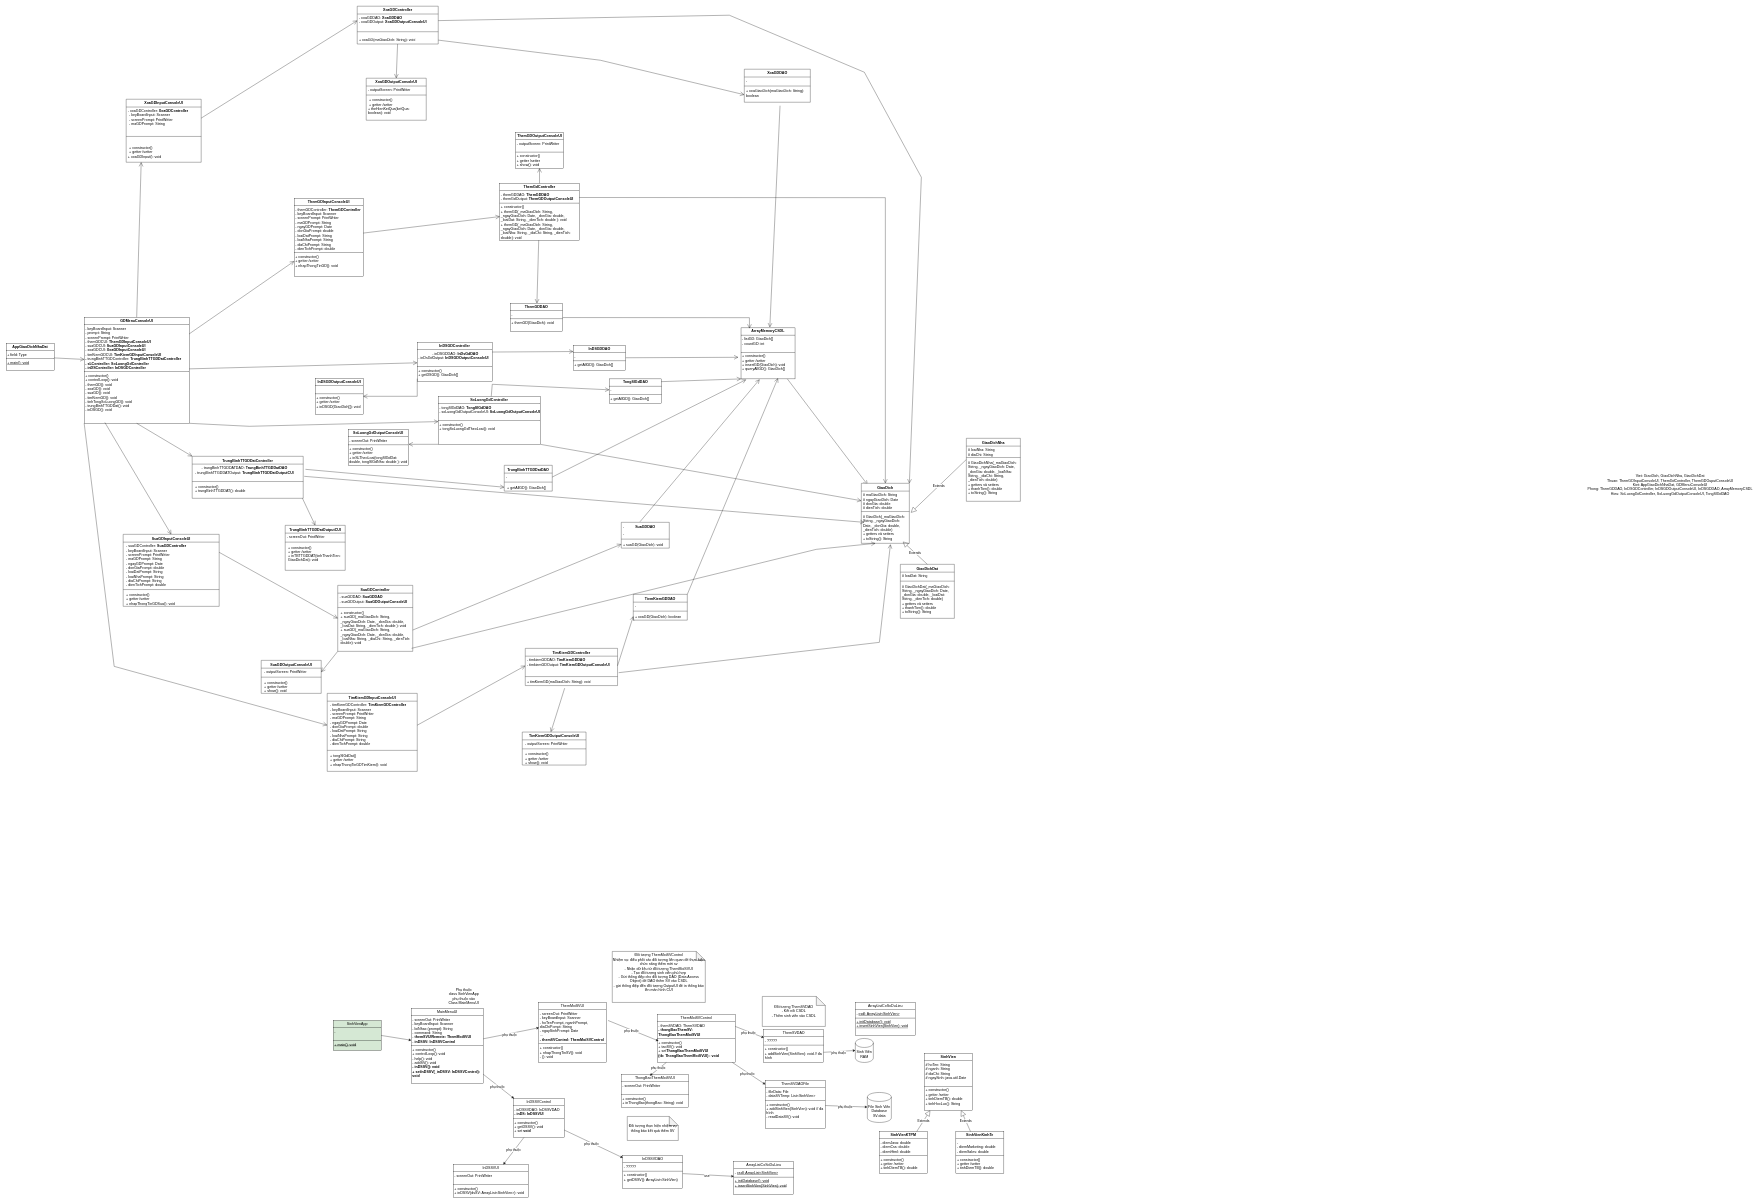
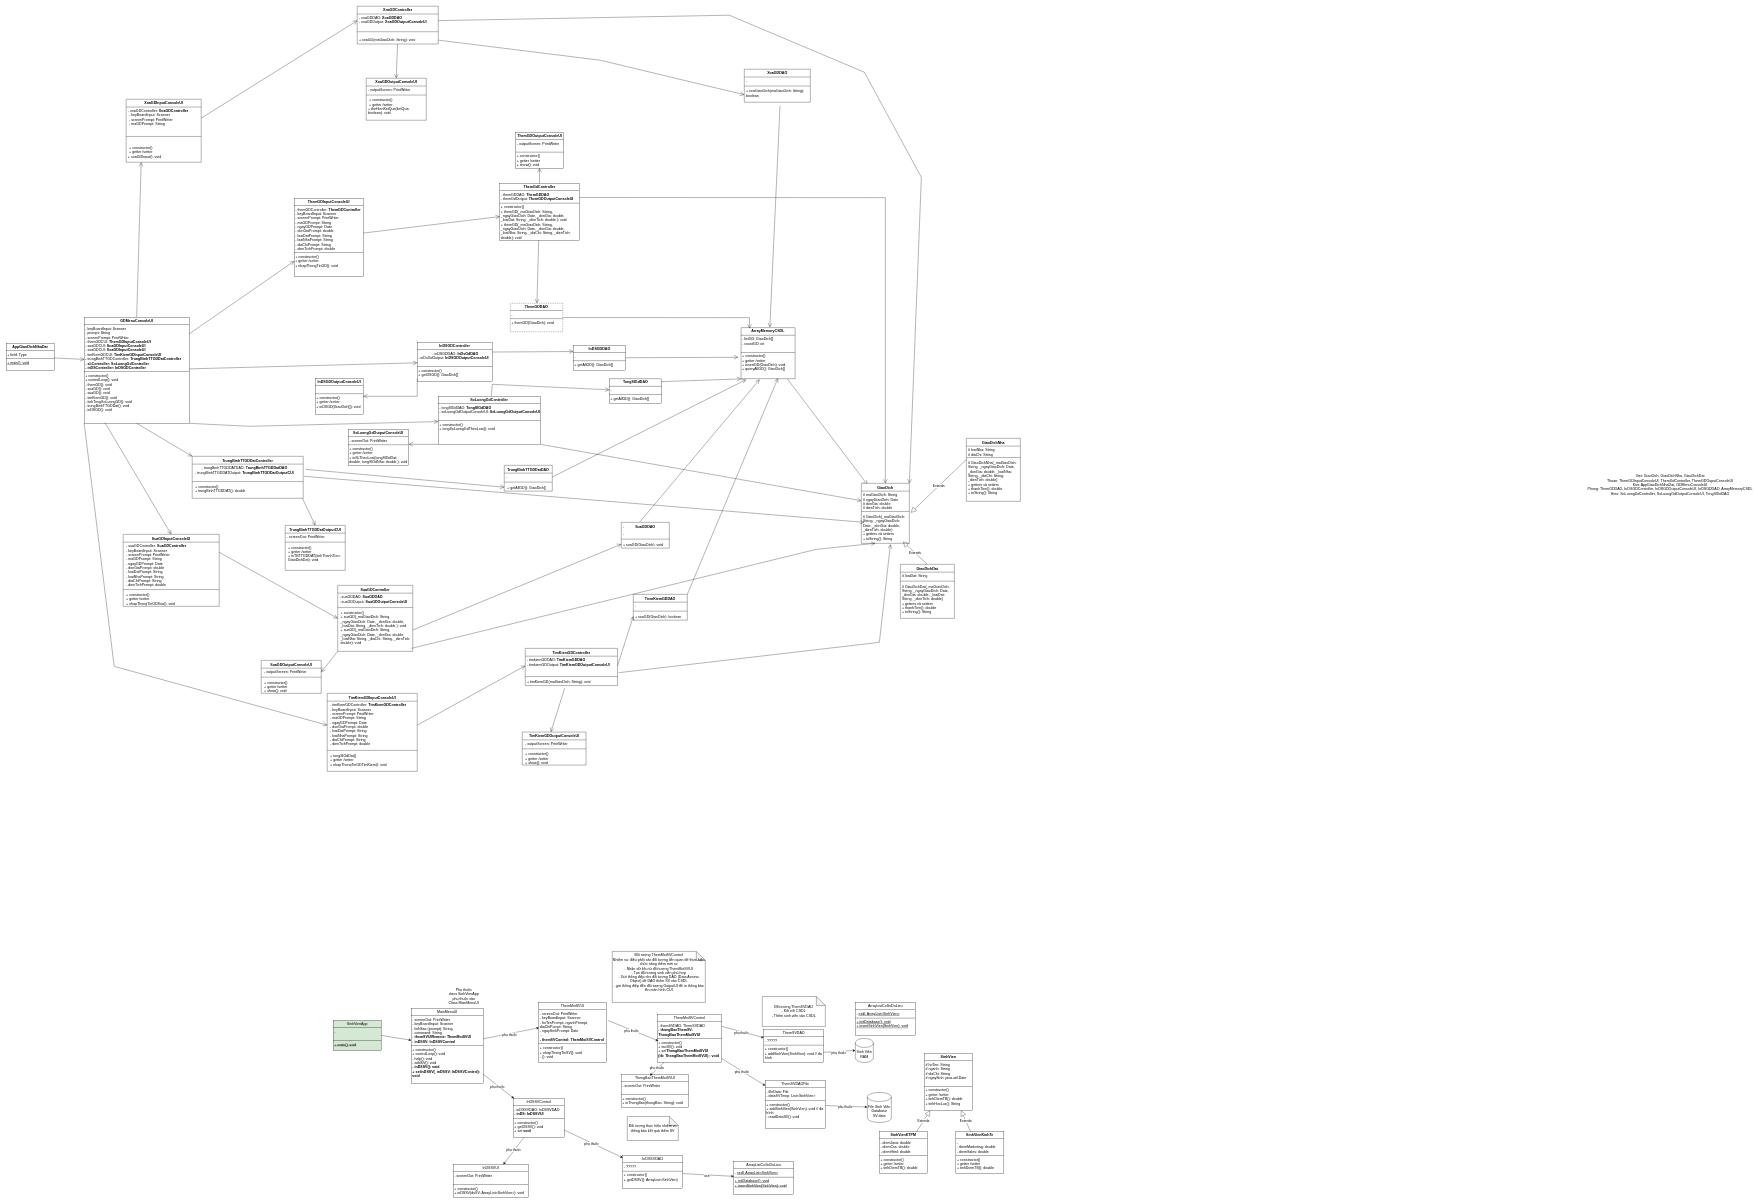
node "ThemGDDAO - + themGD(GiaoDich): void": style solid -> dashed
node "ThemMoiSVControl - themSVDAO: ThemSVDAO - thongBaoThemSV: ThongBaoThemMoiSVUI + constructor() + taoSV(): void + setThongBaoThemMoiSVUI (tb: ThongBaoThemMoiSVUI) : void": size 78x48 -> 65x48
